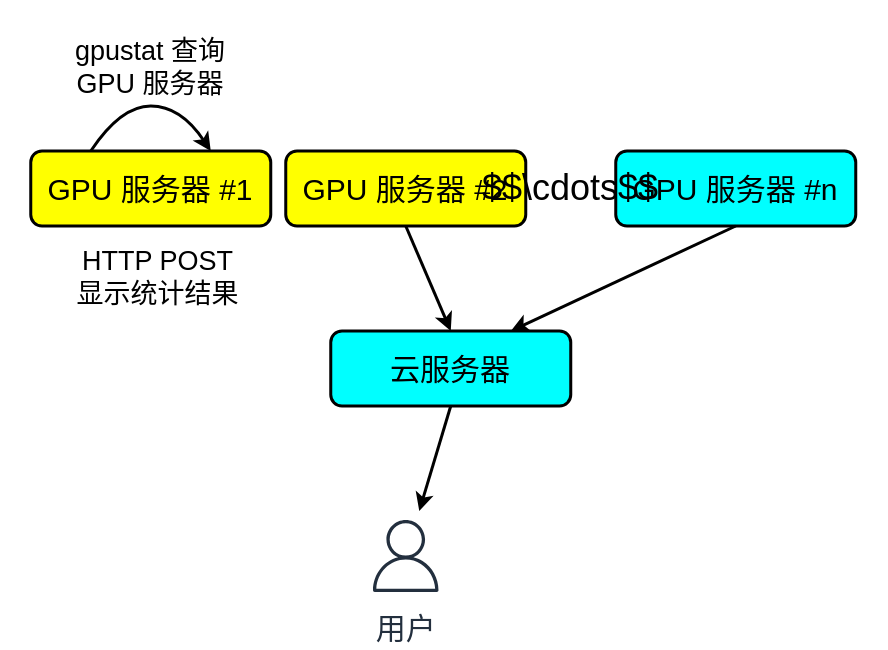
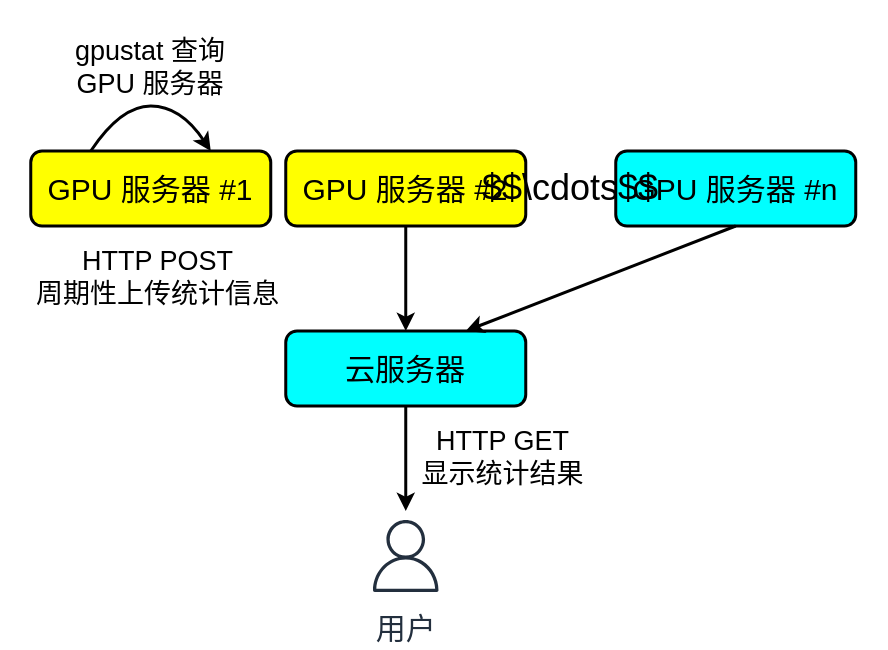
node "HTTP POST 显示统计结果": label "HTTP POST 显示统计结果" -> "HTTP POST 周期性上传统计信息"
node "云服务器": moved (451, 368) -> (406, 368)
node "HTTP GET 显示统计结果": added
